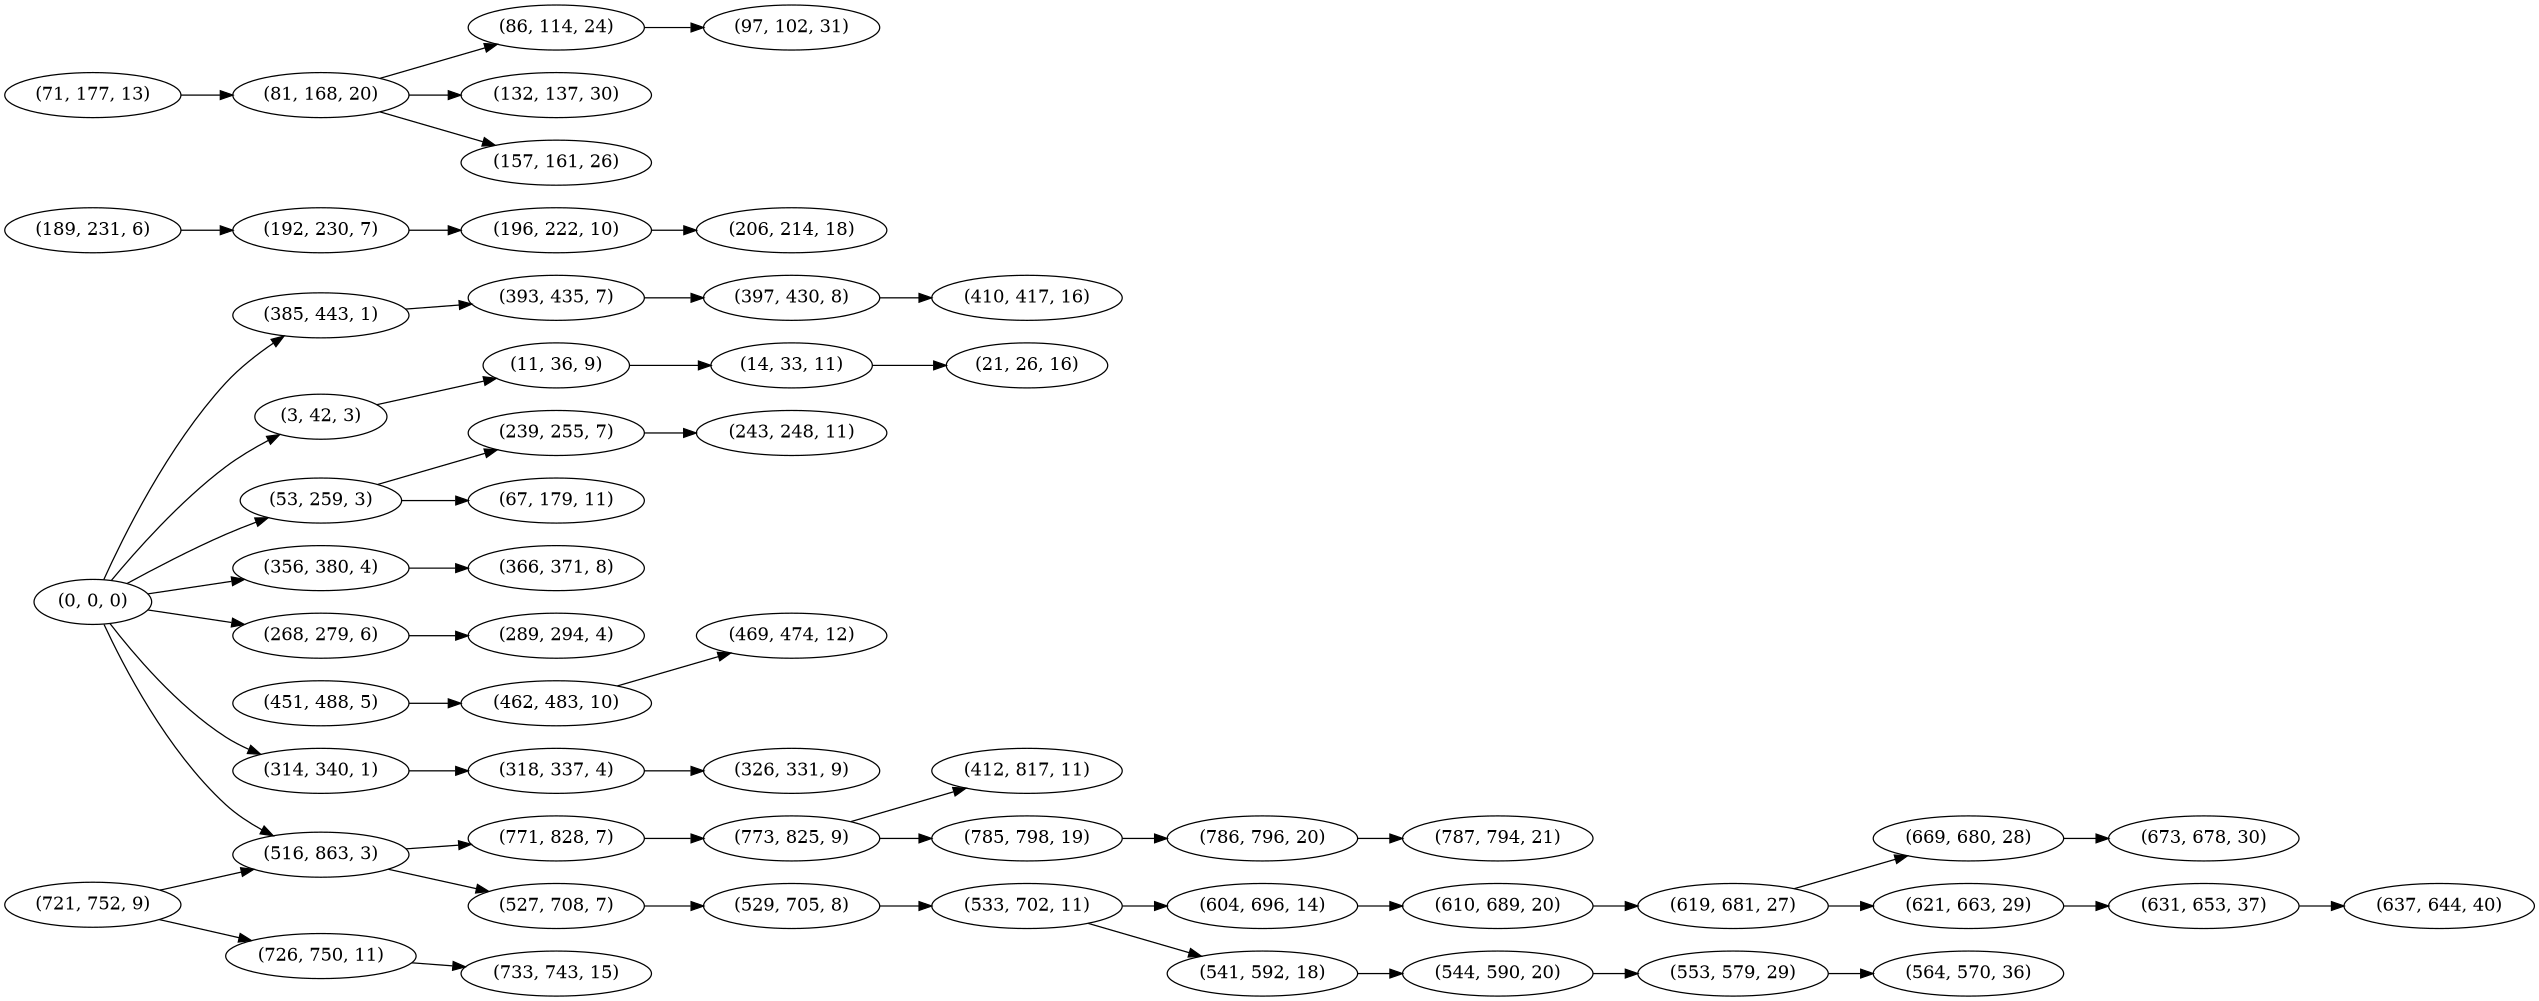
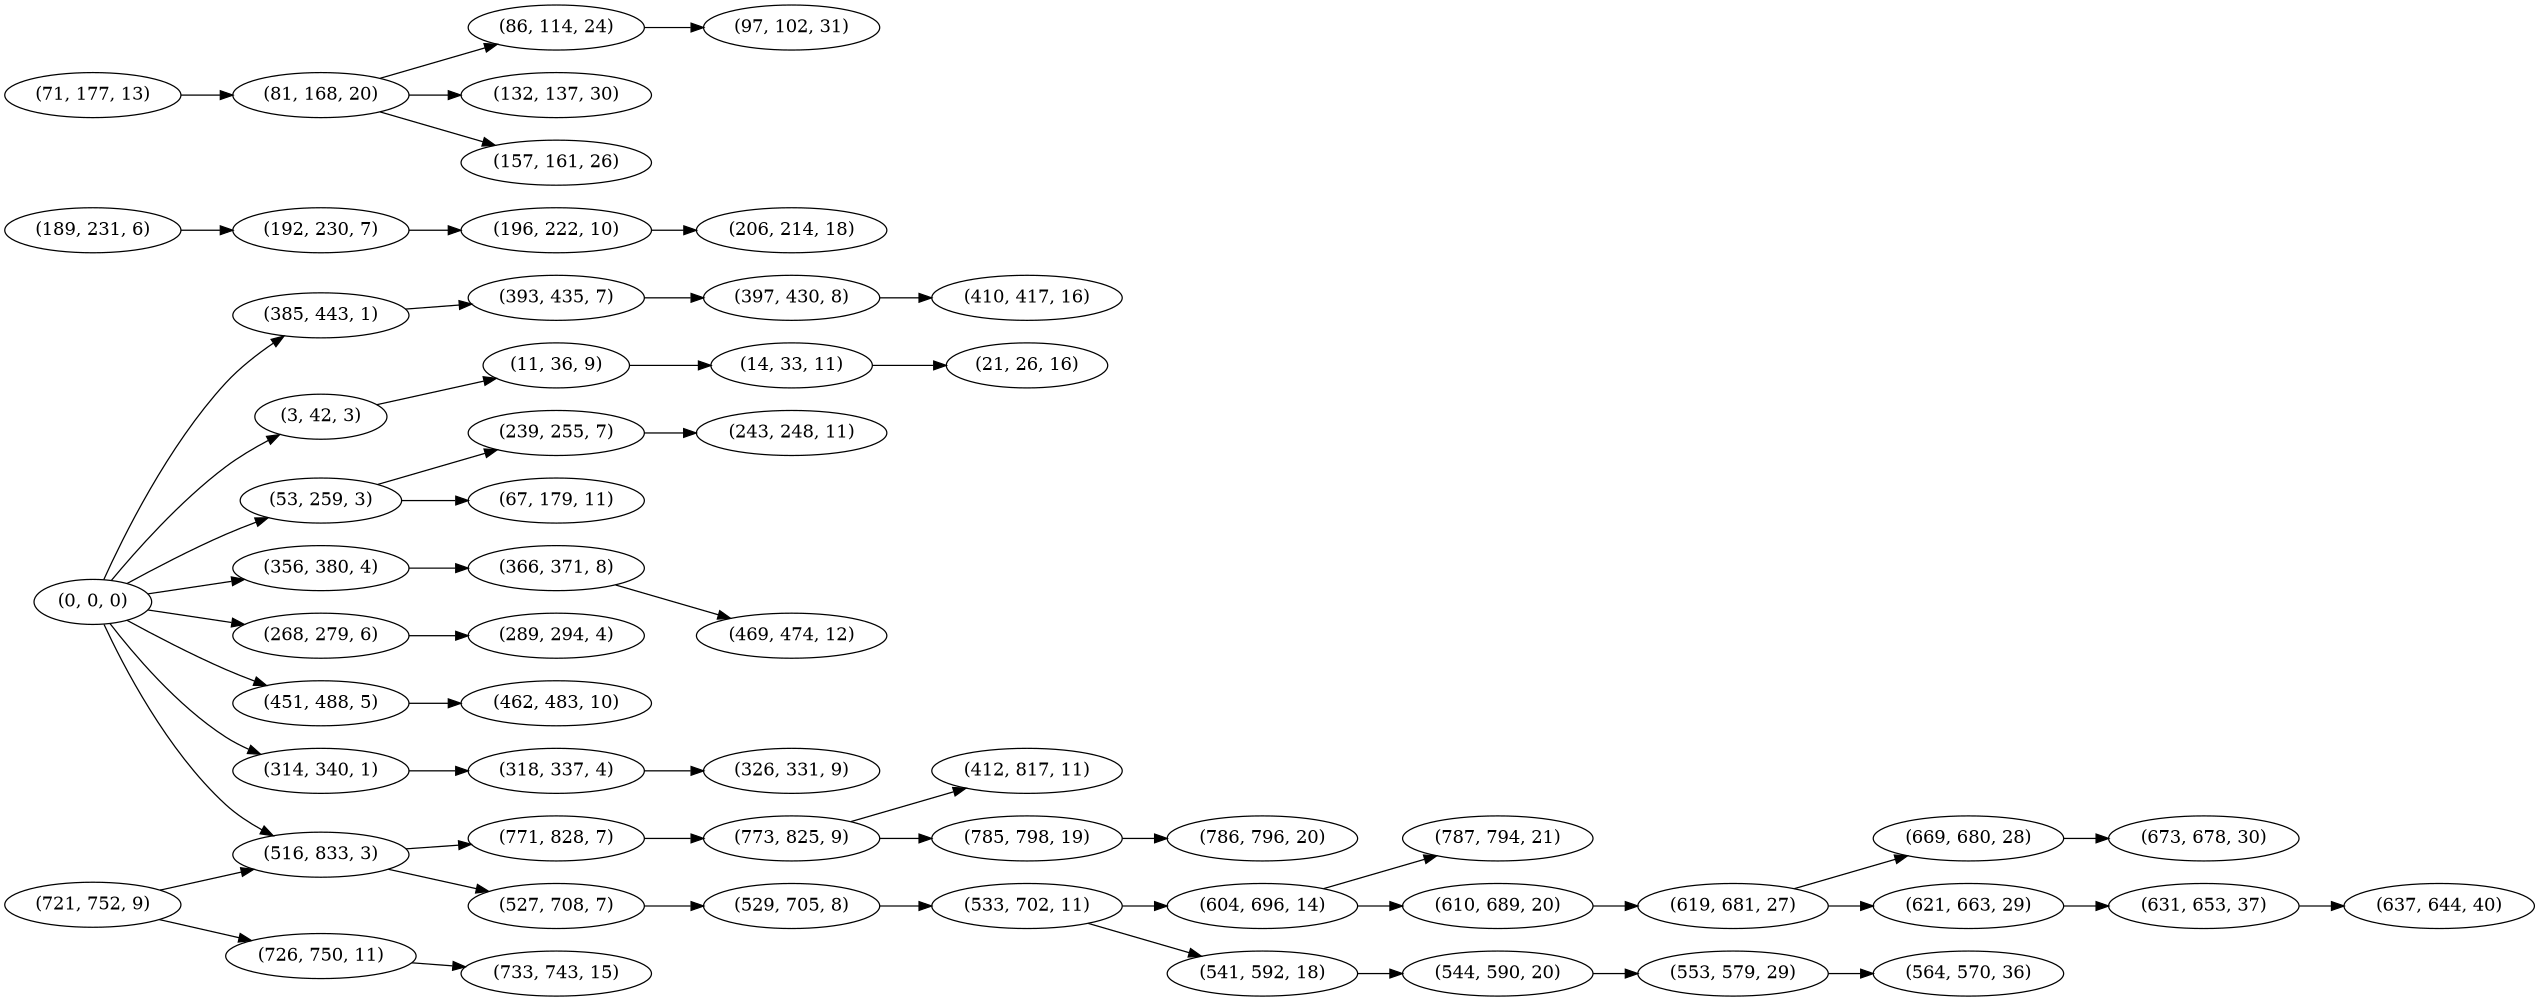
edge "(0, 0, 0)" -> "(451, 488, 5)": added
edge "(462, 483, 10)" -> "(469, 474, 12)": now "(366, 371, 8)" -> "(469, 474, 12)"
edge "(786, 796, 20)" -> "(787, 794, 21)": now "(604, 696, 14)" -> "(787, 794, 21)"
node "(516, 863, 3)": label "(516, 863, 3)" -> "(516, 833, 3)"
